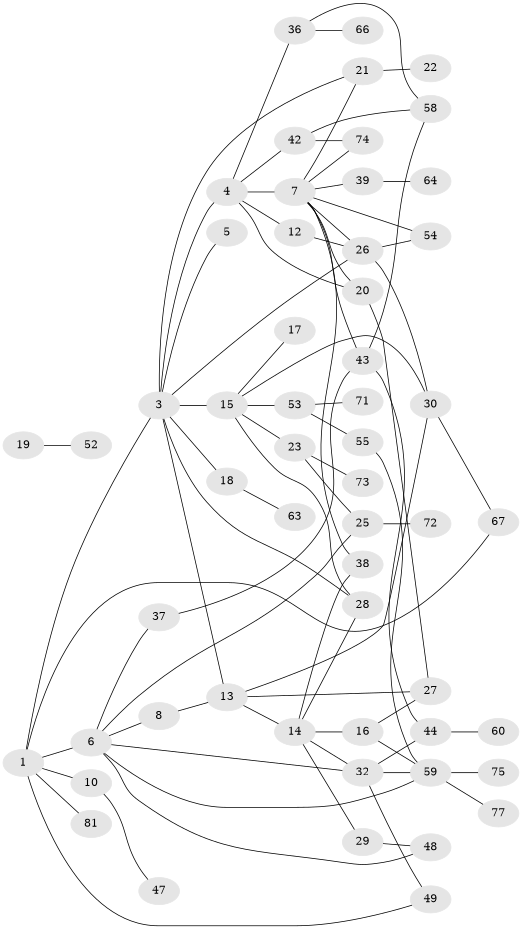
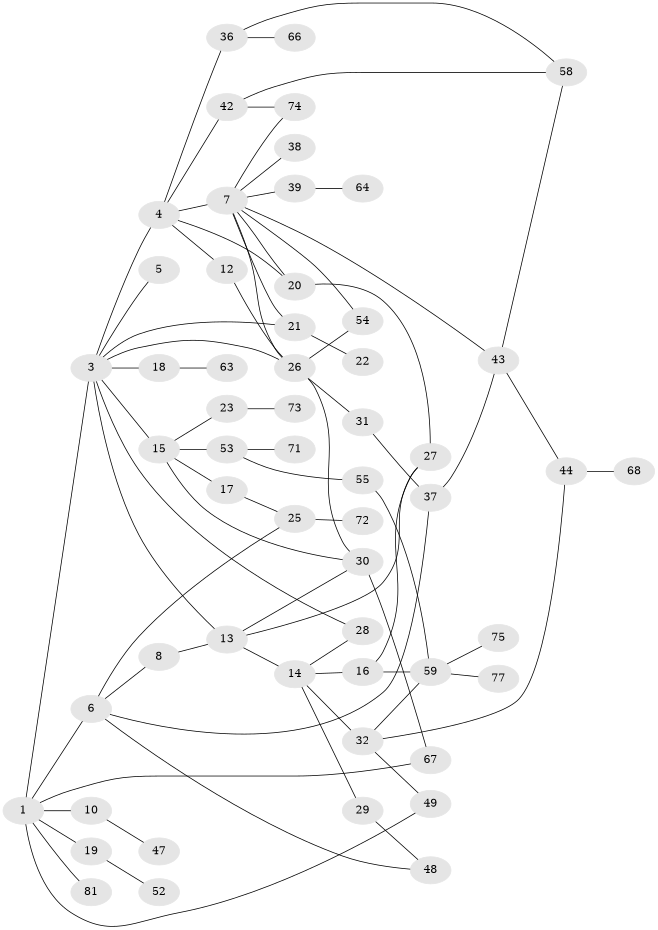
node "31": added
edge "23" -- "25": now "17" -- "25"
edge "15" -- "28": removed
edge "38" -- "14": removed
node "60": label "60" -> "68"
edge "6" -- "32": removed
edge "6" -- "59": removed
edge "1" -- "19": added
